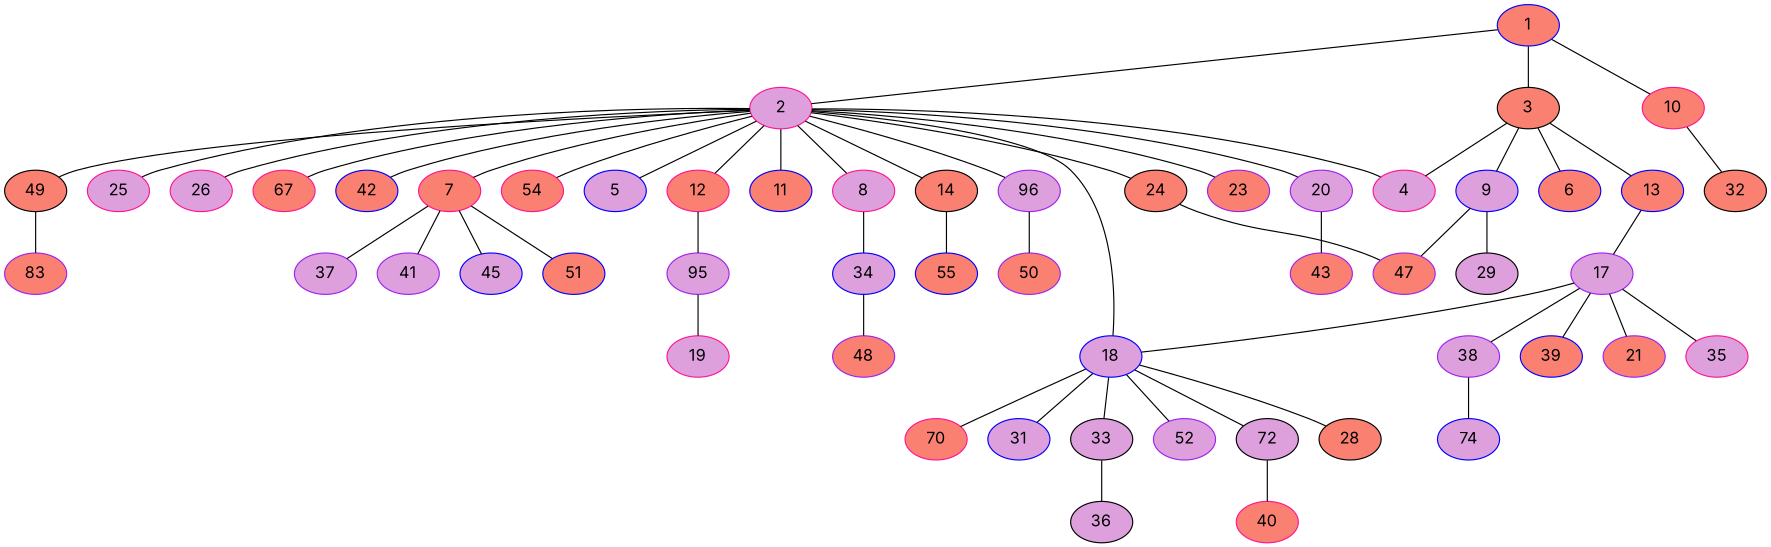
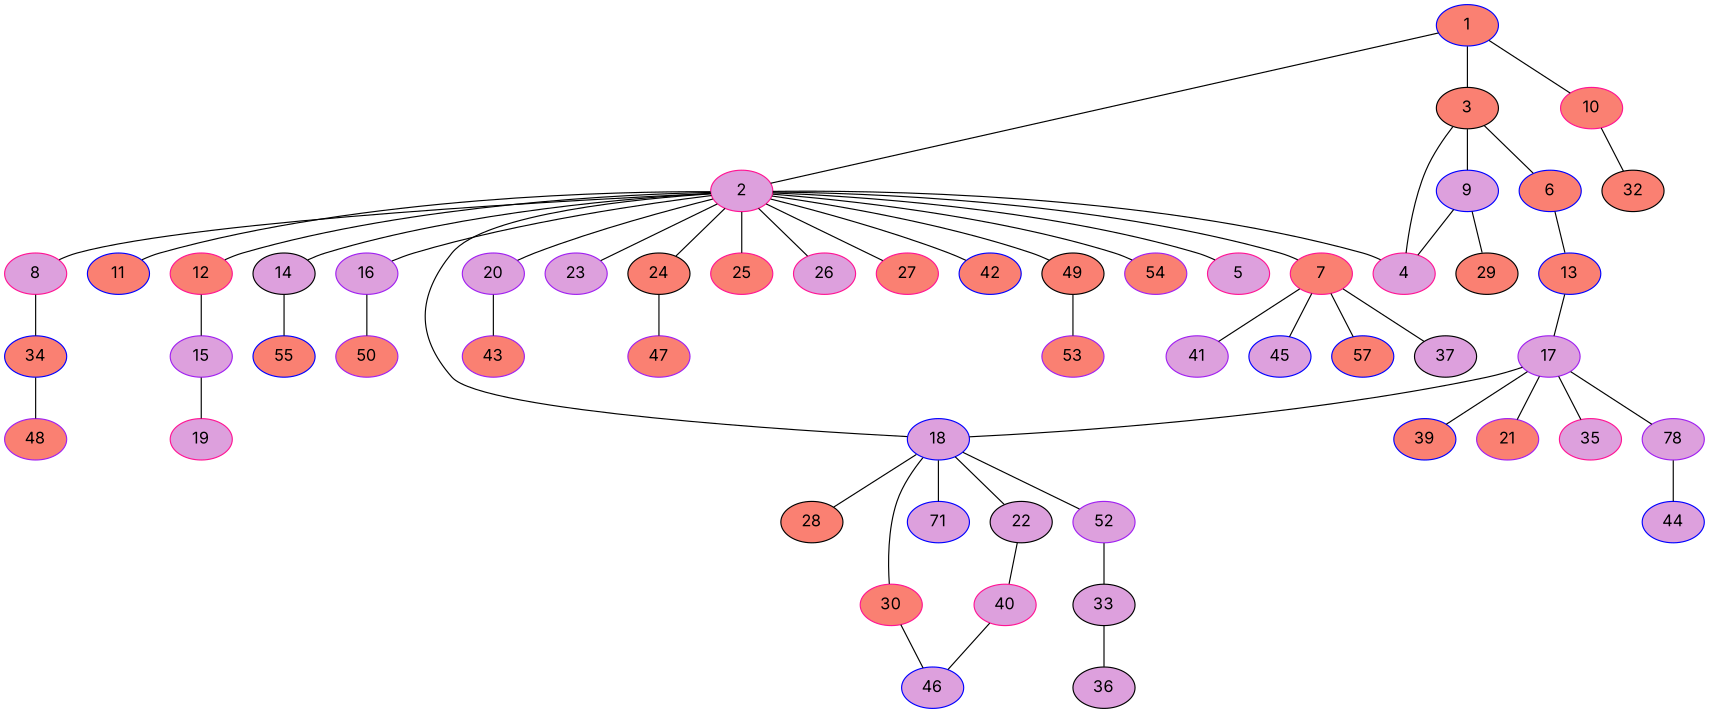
edge "3" -- "13": now "6" -- "13"
node "25": fillcolor plum -> salmon
node "67": label "67" -> "27"
node "54": color deeppink -> purple
node "5": color blue -> deeppink
node "14": fillcolor salmon -> plum
node "96": label "96" -> "16"
node "23": fillcolor salmon -> plum
edge "9" -- "47": now "9" -- "4"
node "83": label "83" -> "53"
node "37": color purple -> black
node "51": label "51" -> "57"
node "95": label "95" -> "15"
node "34": fillcolor plum -> salmon
node "29": fillcolor plum -> salmon
node "38": label "38" -> "78"
edge "18" -- "33": now "52" -- "33"
node "70": label "70" -> "30"
node "31": label "31" -> "71"
node "72": label "72" -> "22"
node "74": label "74" -> "44"
node "40": fillcolor salmon -> plum
node "46": added
